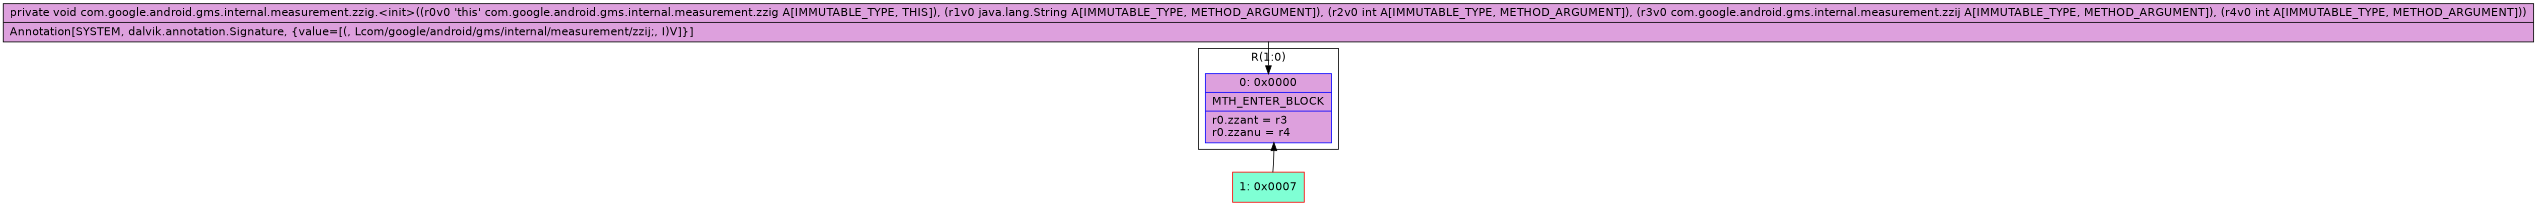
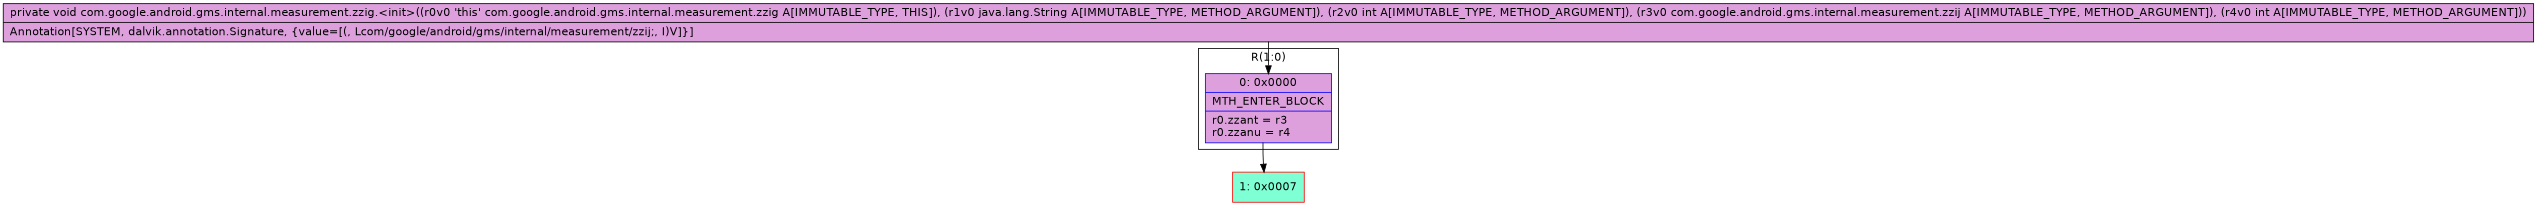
edge "1: 0x0007" -> "0: 0x0000": reversed
